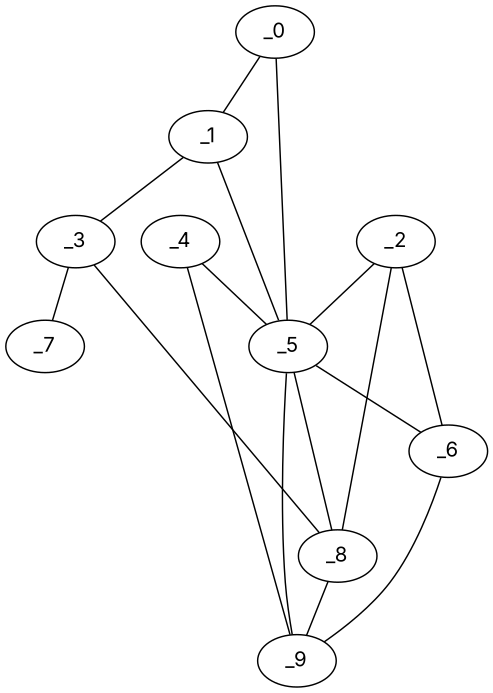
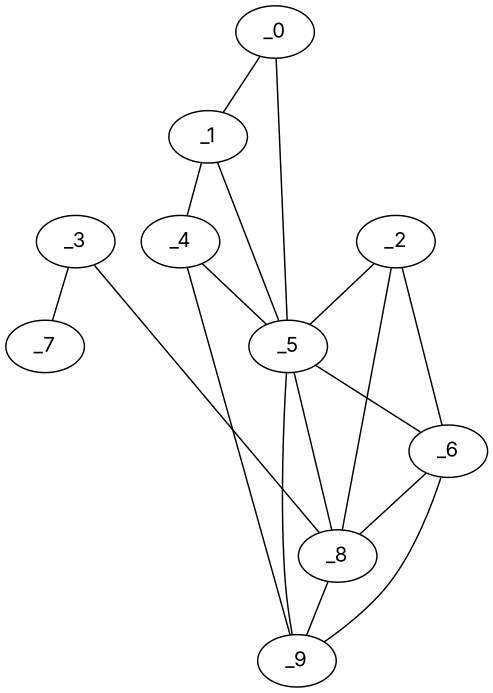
edge "_1" -- "_3": now "_1" -- "_4"
edge "_6" -- "_8": added
